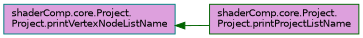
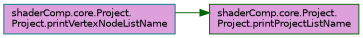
edge "shaderComp.core.Project. Project.printProjectListName" -> "shaderComp.core.Project. Project.printVertexNodeListName": reversed
